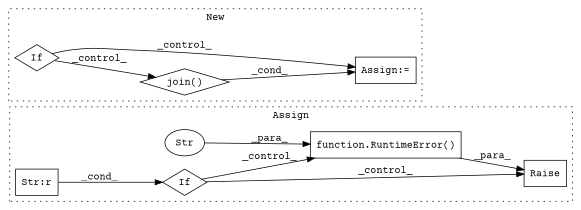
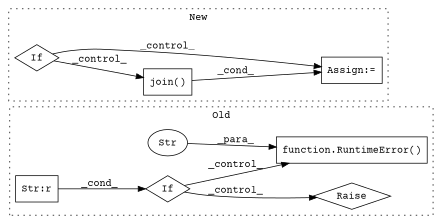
node "join()": shape diamond -> box
cluster "Assign": label "Assign" -> "Old"
edge "function.RuntimeError()" -> "Raise": removed, label "_para_"
node "Raise": shape box -> diamond
